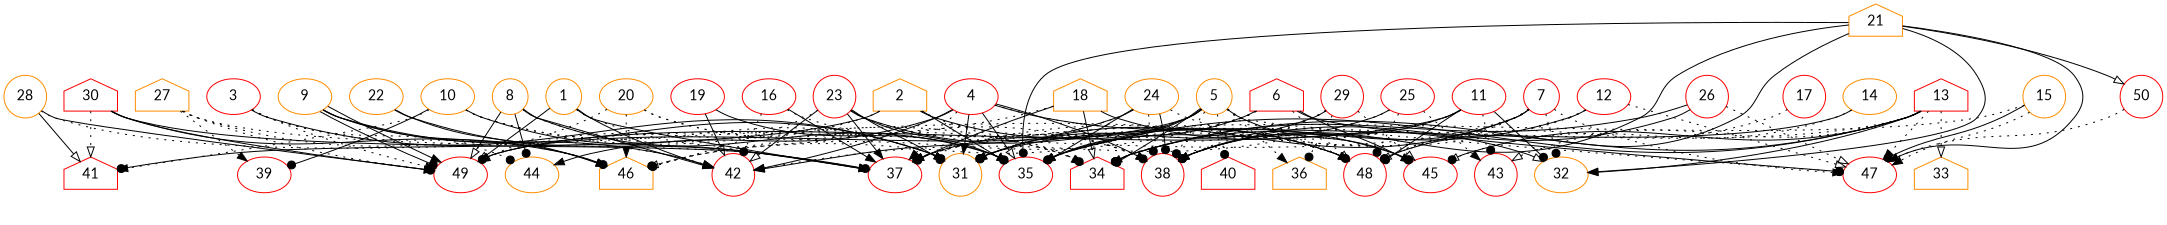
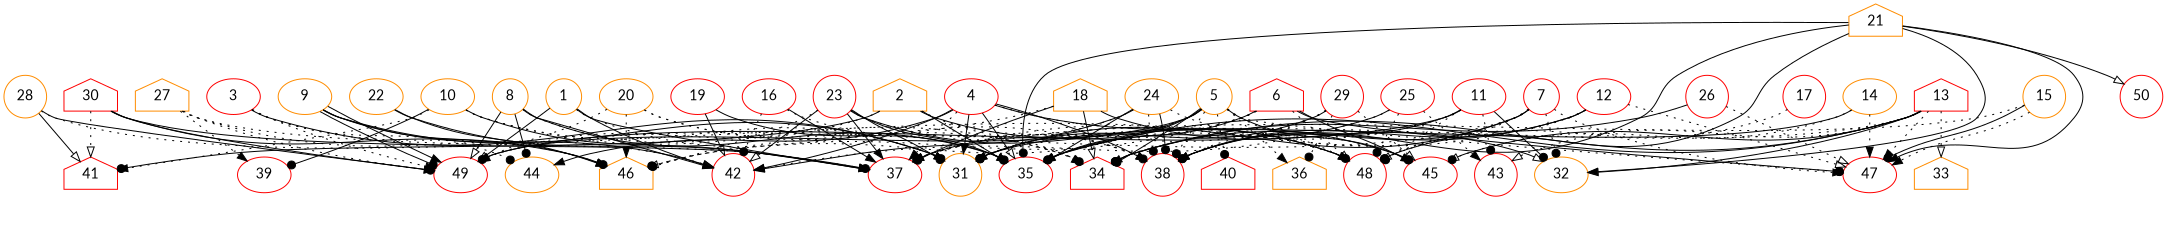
edge "11" -> "48": style solid -> dotted
edge "26" -> "38": now "12" -> "38"
edge "50" -> "47": now "14" -> "47"
